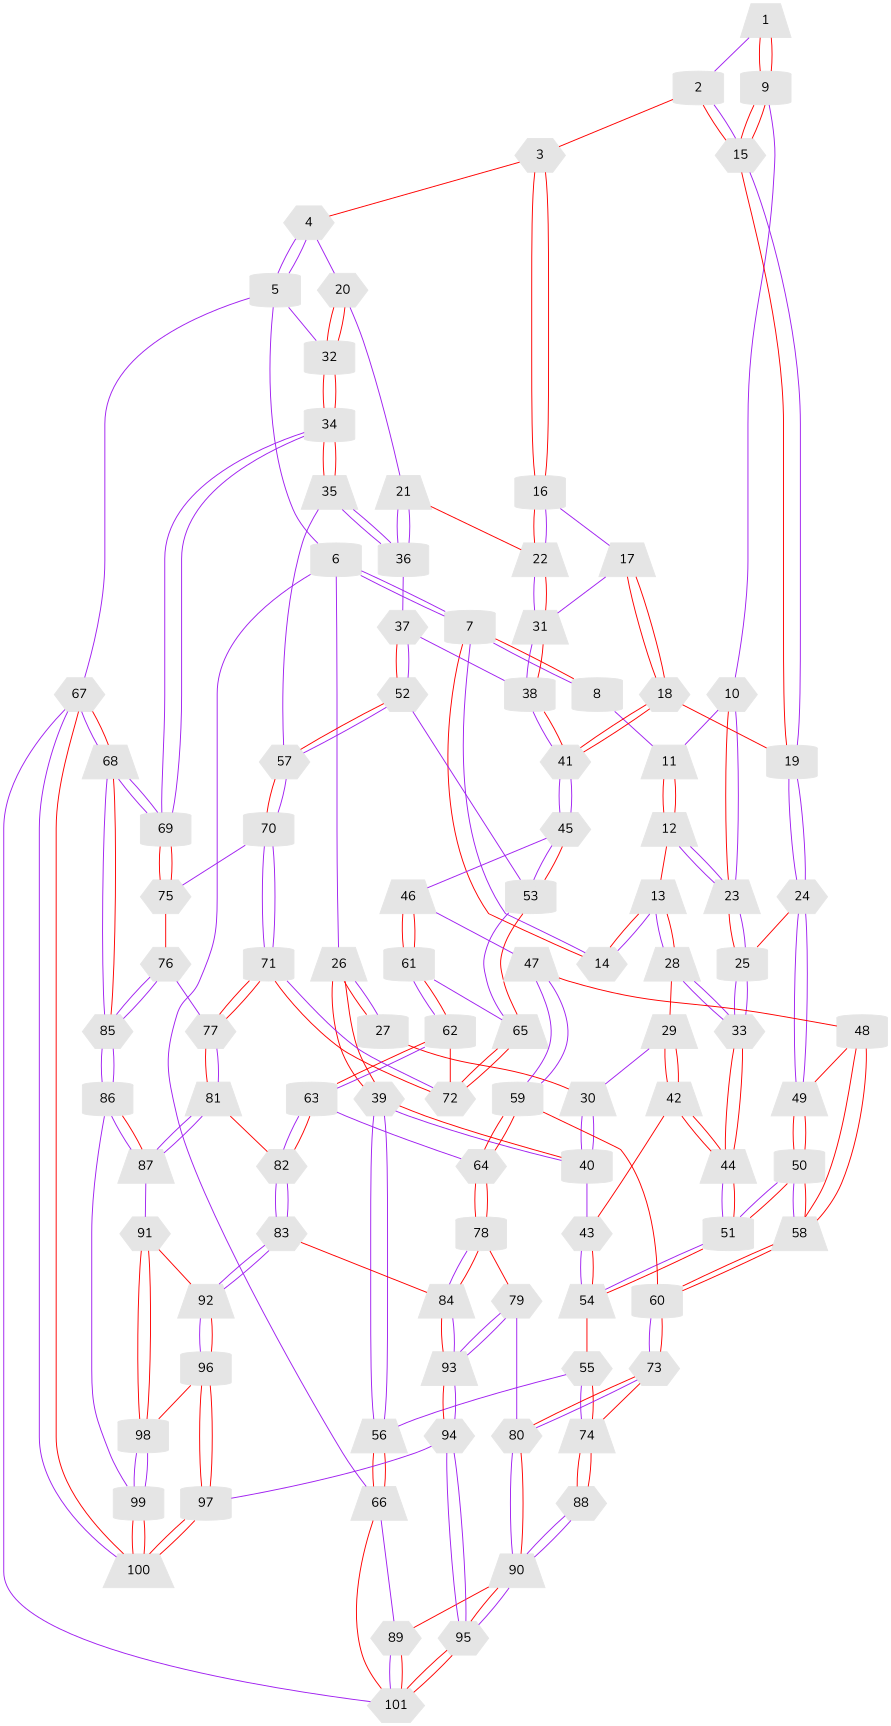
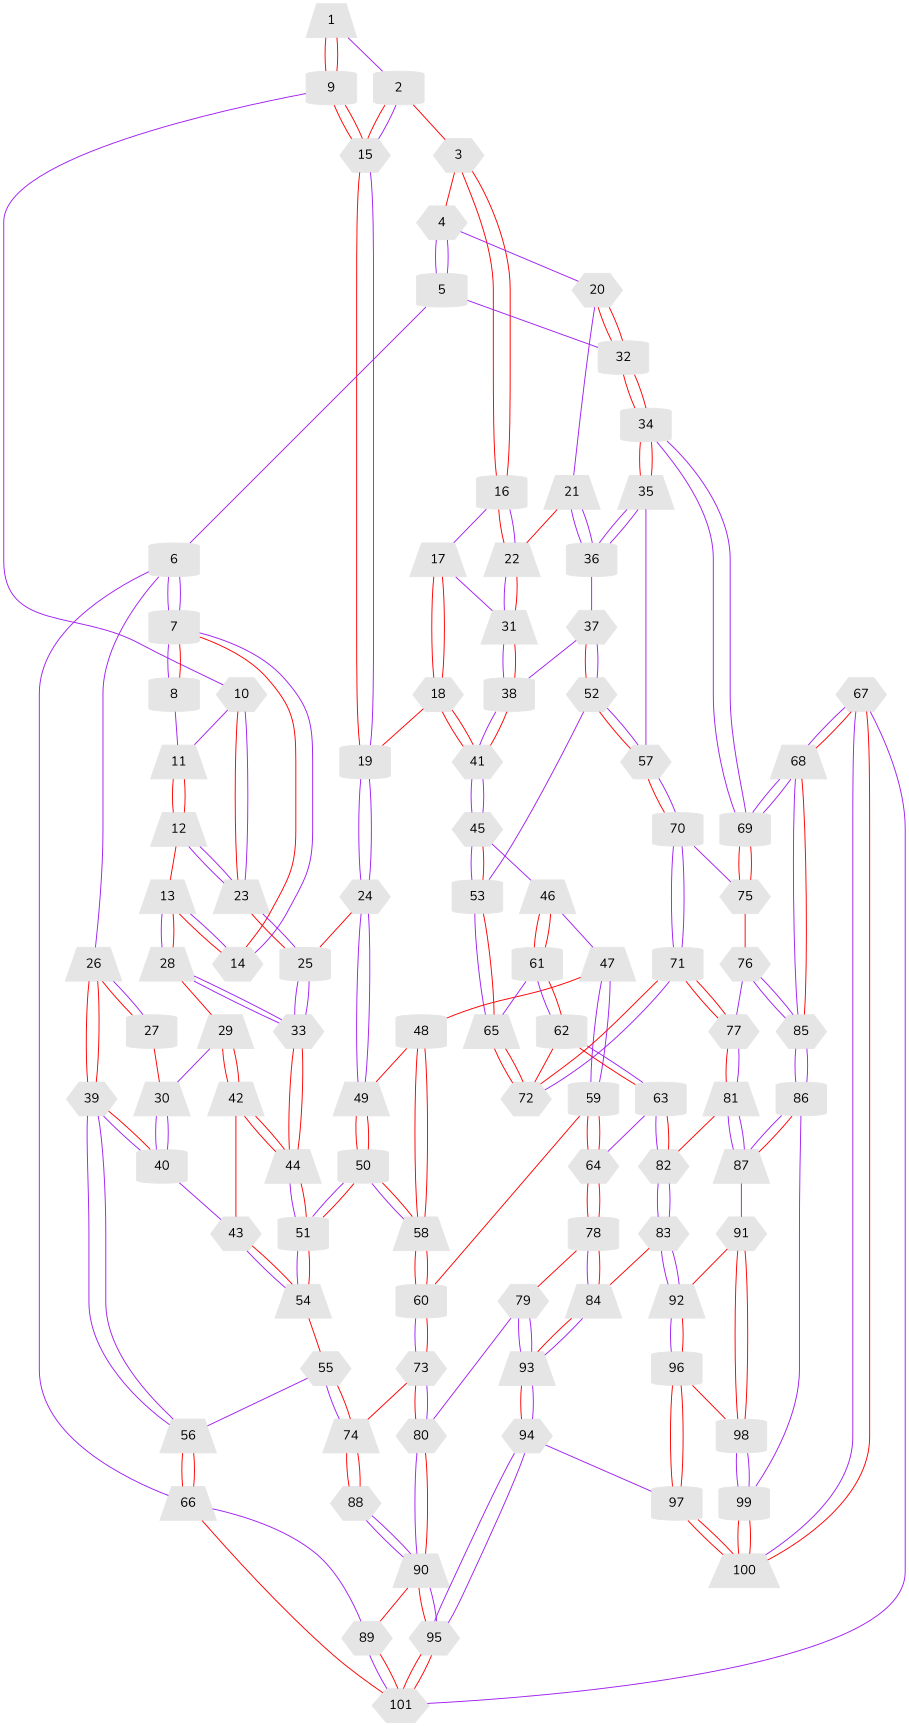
edge "5" -- "67": removed
